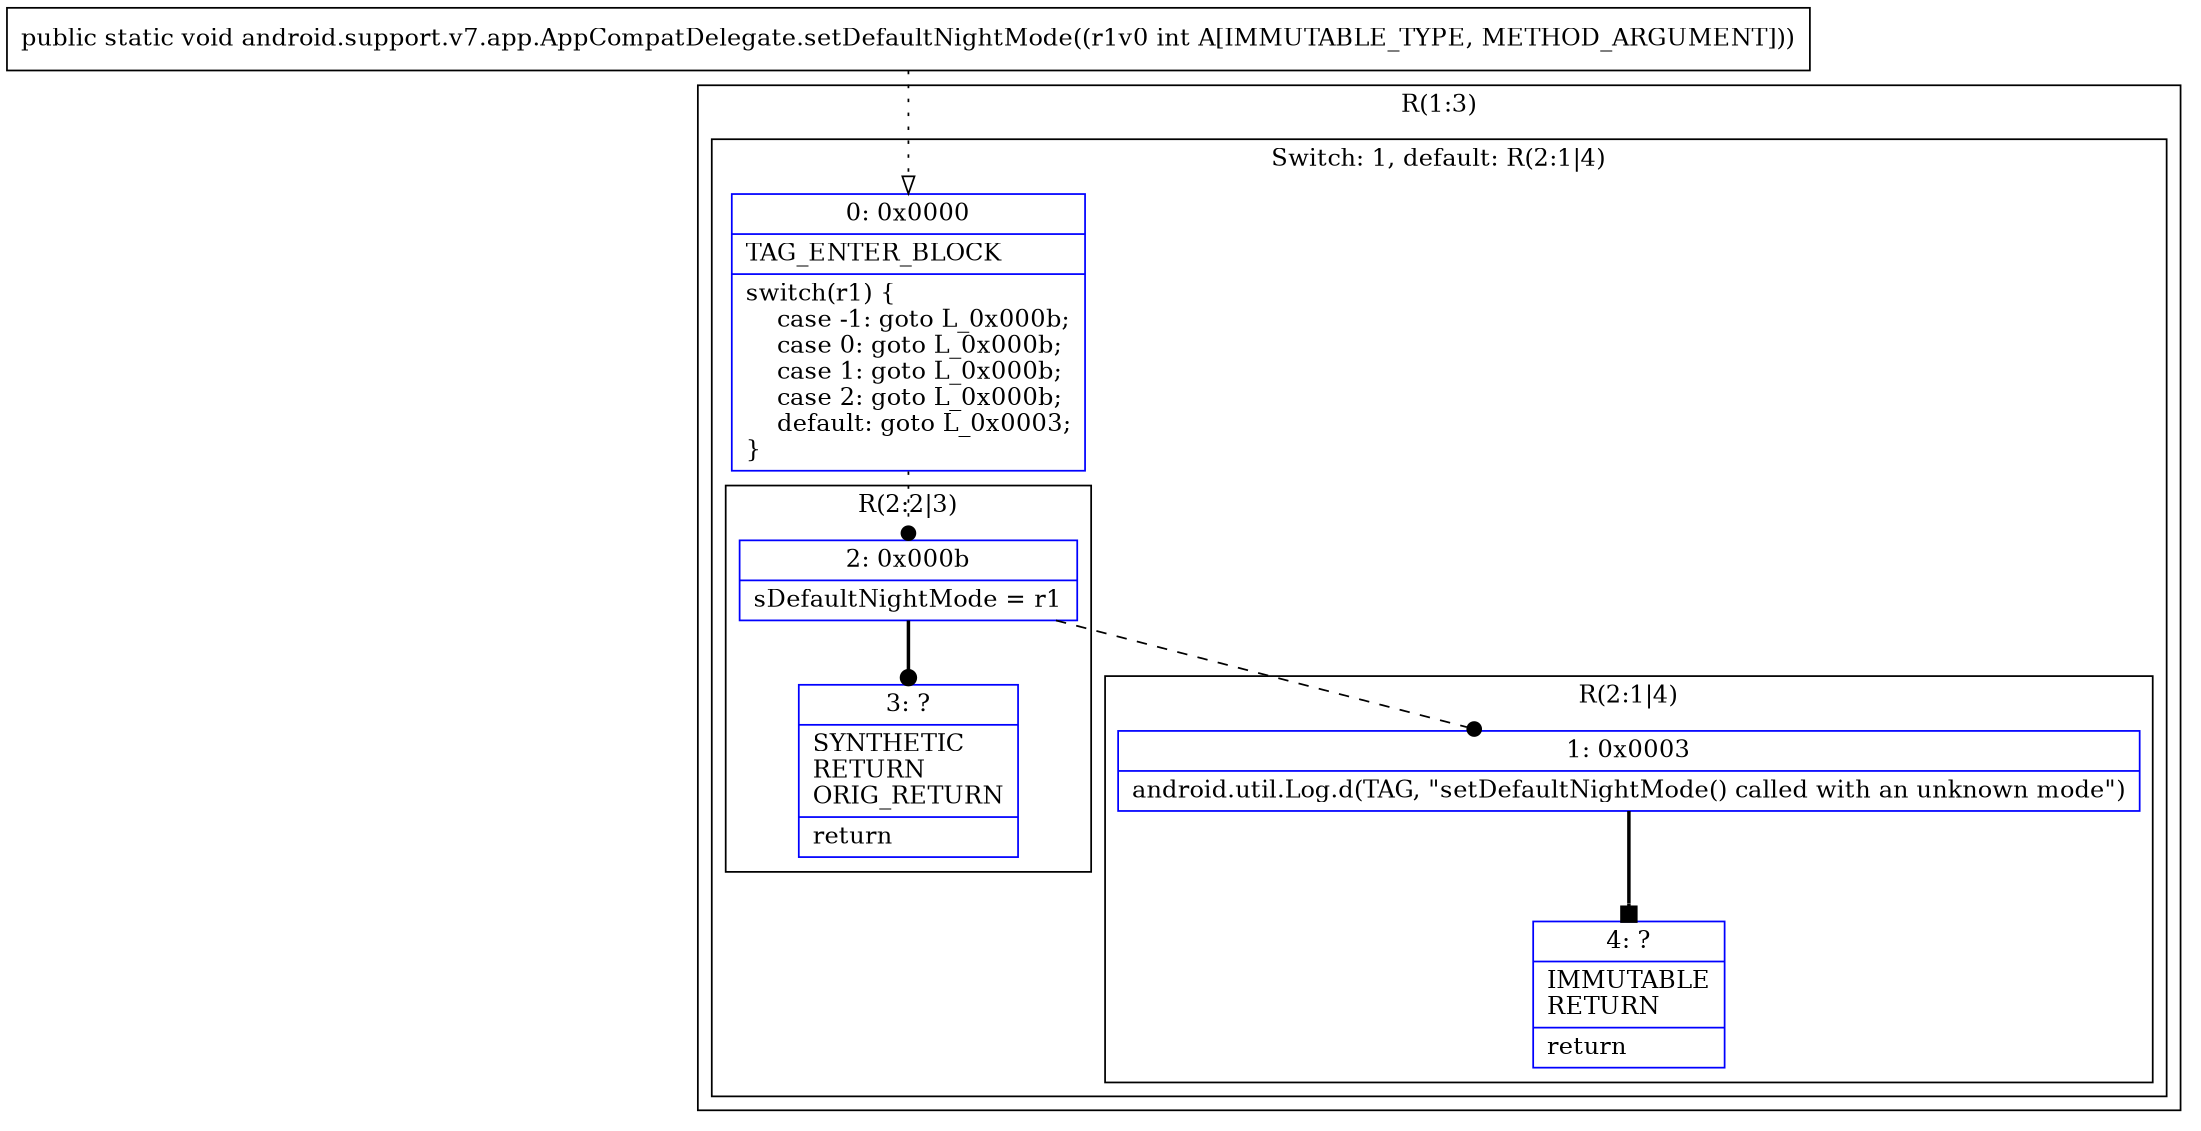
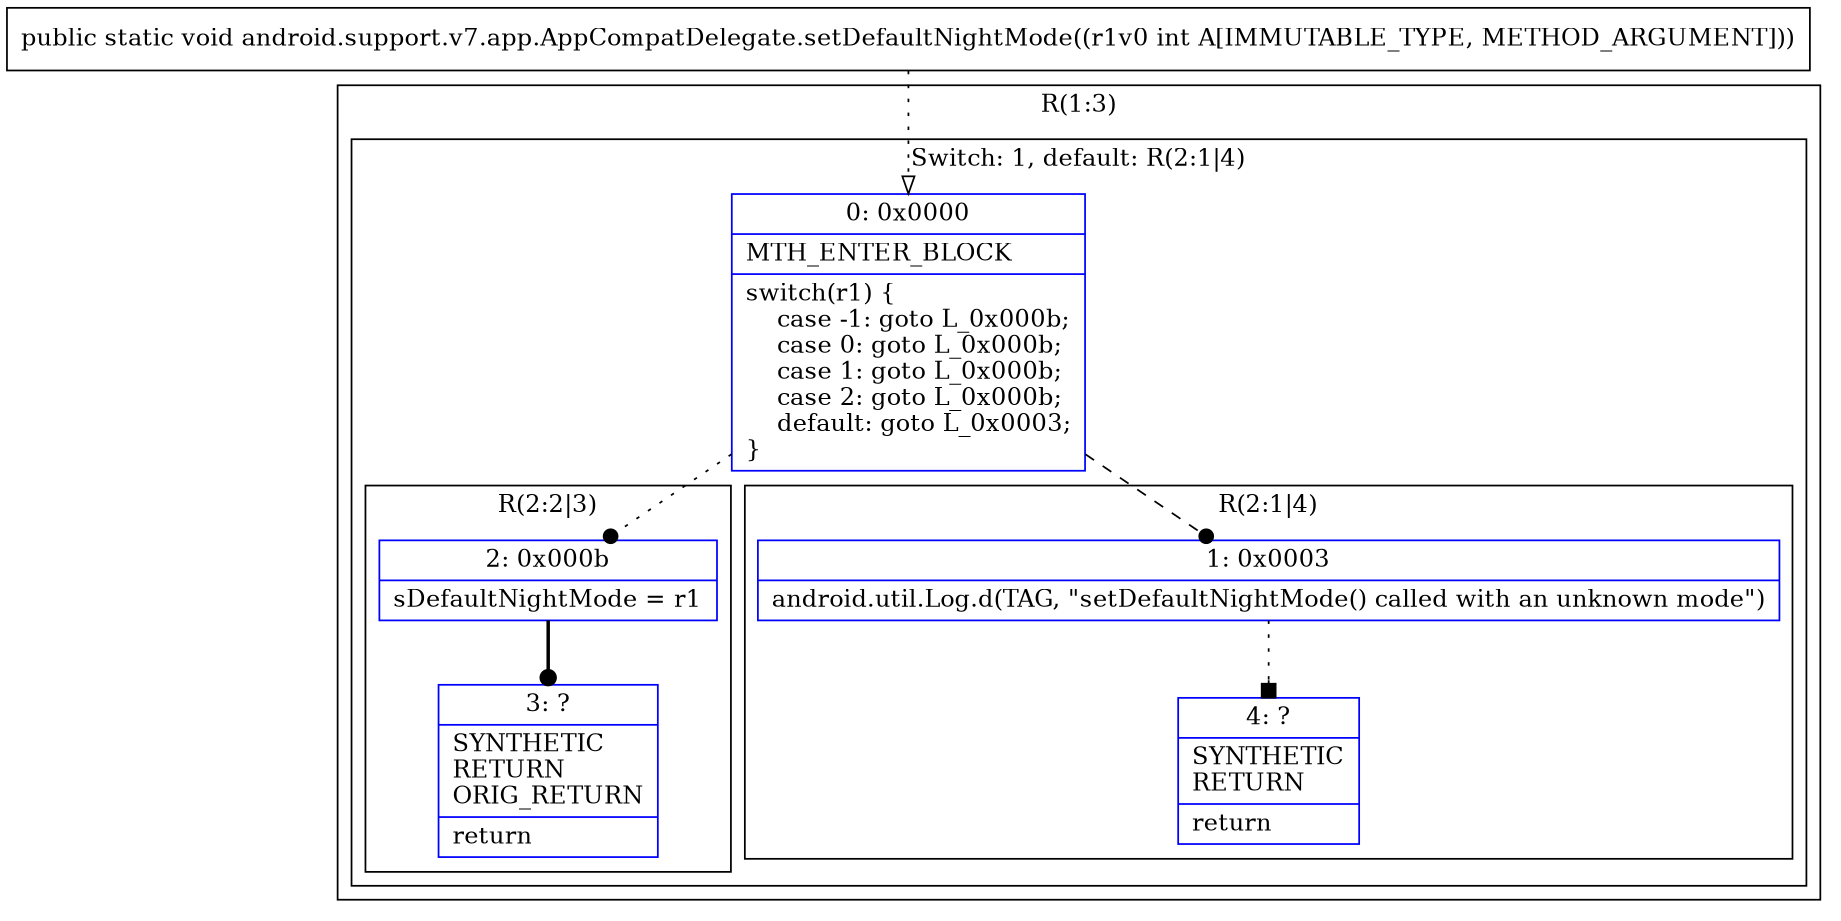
node "0: 0x0000": text "TAG_ENTER_BLOCK" -> "MTH_ENTER_BLOCK"
edge "2: 0x000b" -> "1: 0x0003": now "0: 0x0000" -> "1: 0x0003"
edge "1: 0x0003" -> "4: ?": style bold -> dotted
node "4: ?": text "IMMUTABLE" -> "SYNTHETIC"
